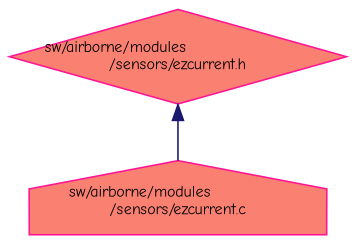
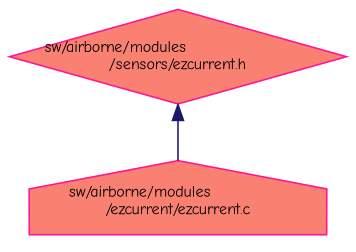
node "sw/airborne/modules /sensors/ezcurrent.c": label "sw/airborne/modules /sensors/ezcurrent.c" -> "sw/airborne/modules /ezcurrent/ezcurrent.c"
